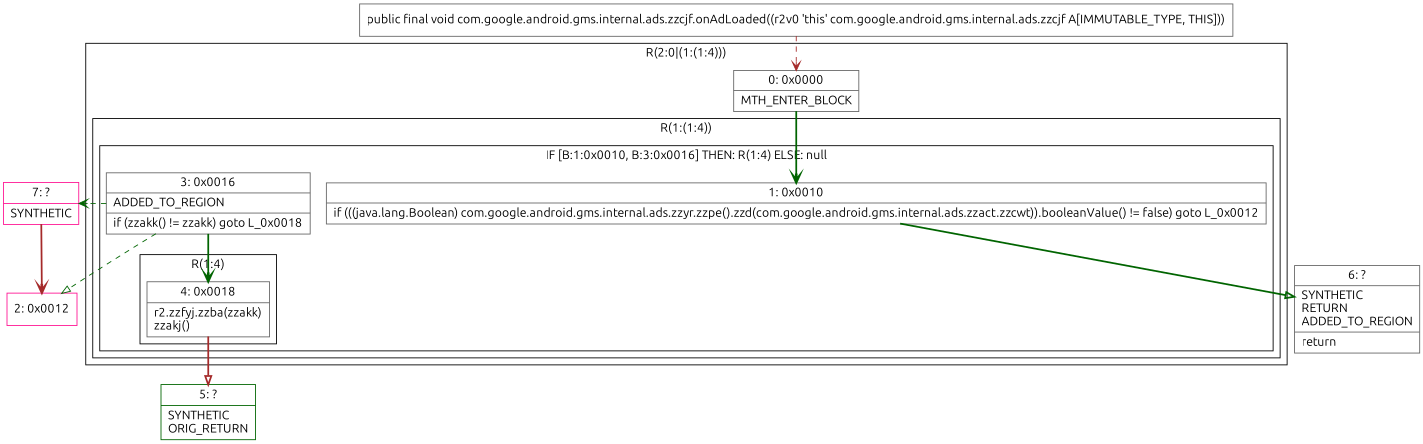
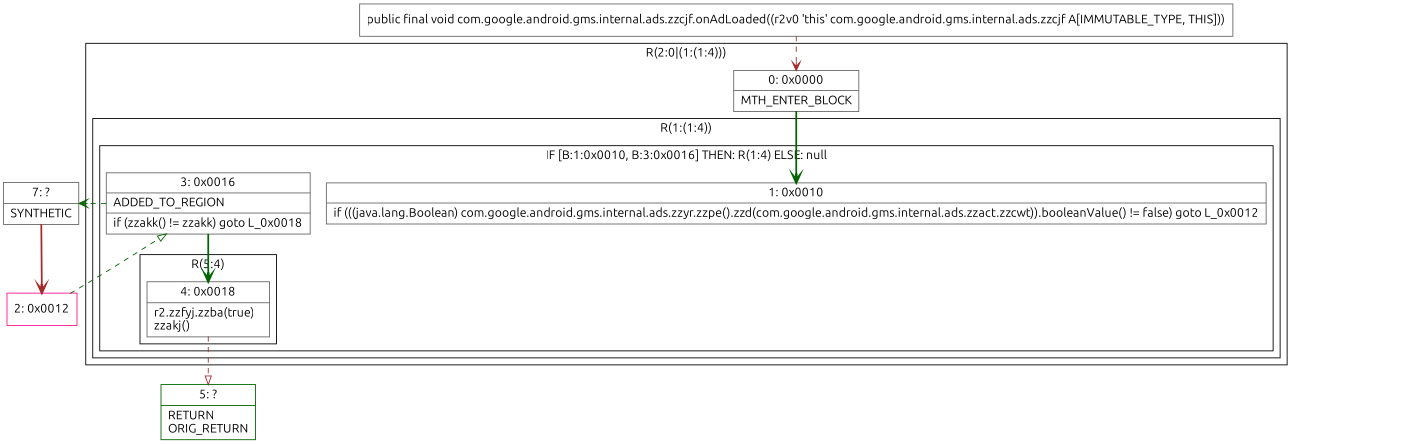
node "7: ?": color deeppink -> gray40
edge "3: 0x0016" -> "2: 0x0012": reversed
cluster "R(1:4)": label "R(1:4)" -> "R(5:4)"
node "6: ?": removed
node "4: 0x0018": text "r2.zzfyj.zzba(zzakk)" -> "r2.zzfyj.zzba(true)"
edge "4: 0x0018" -> "5: ?": style bold -> dashed
node "5: ?": text "SYNTHETIC" -> "RETURN"
